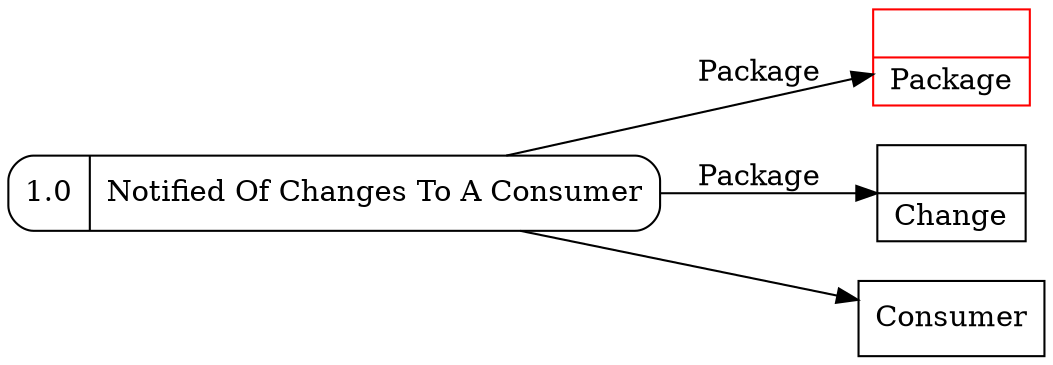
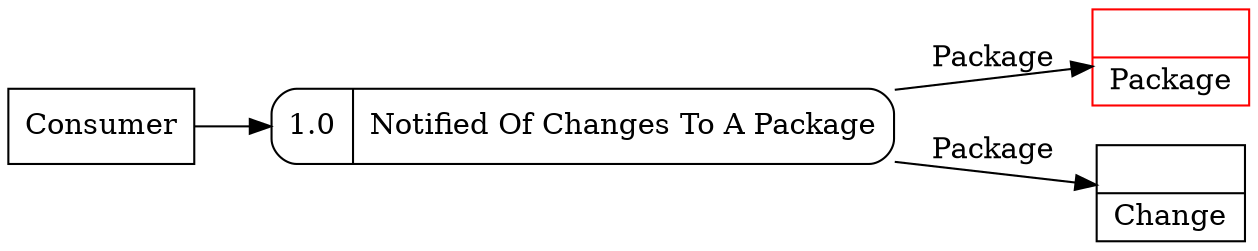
node "1.0": text "Notified Of Changes To A Consumer" -> "Notified Of Changes To A Package"
edge "1.0" -> "Consumer": reversed
